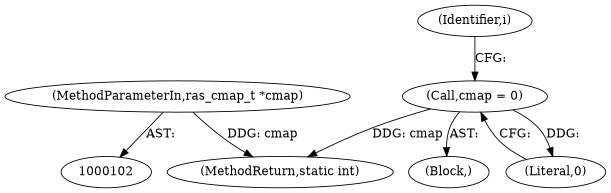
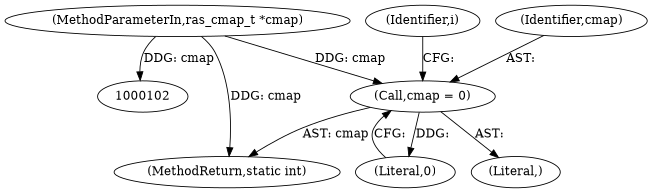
node "(Identifier,cmap)": added
edge "(MethodParameterIn,ras_cmap_t *cmap)" -> "(Call,cmap = 0)": added, label "DDG: cmap"
edge "(MethodParameterIn,ras_cmap_t *cmap)" -> "1000102": label "AST: " -> "DDG: cmap"
edge "(Call,cmap = 0)" -> "(MethodReturn,static int)": label "DDG: cmap" -> "AST: cmap"
node "(Block,)": label "(Block,)" -> "(Literal,)"
